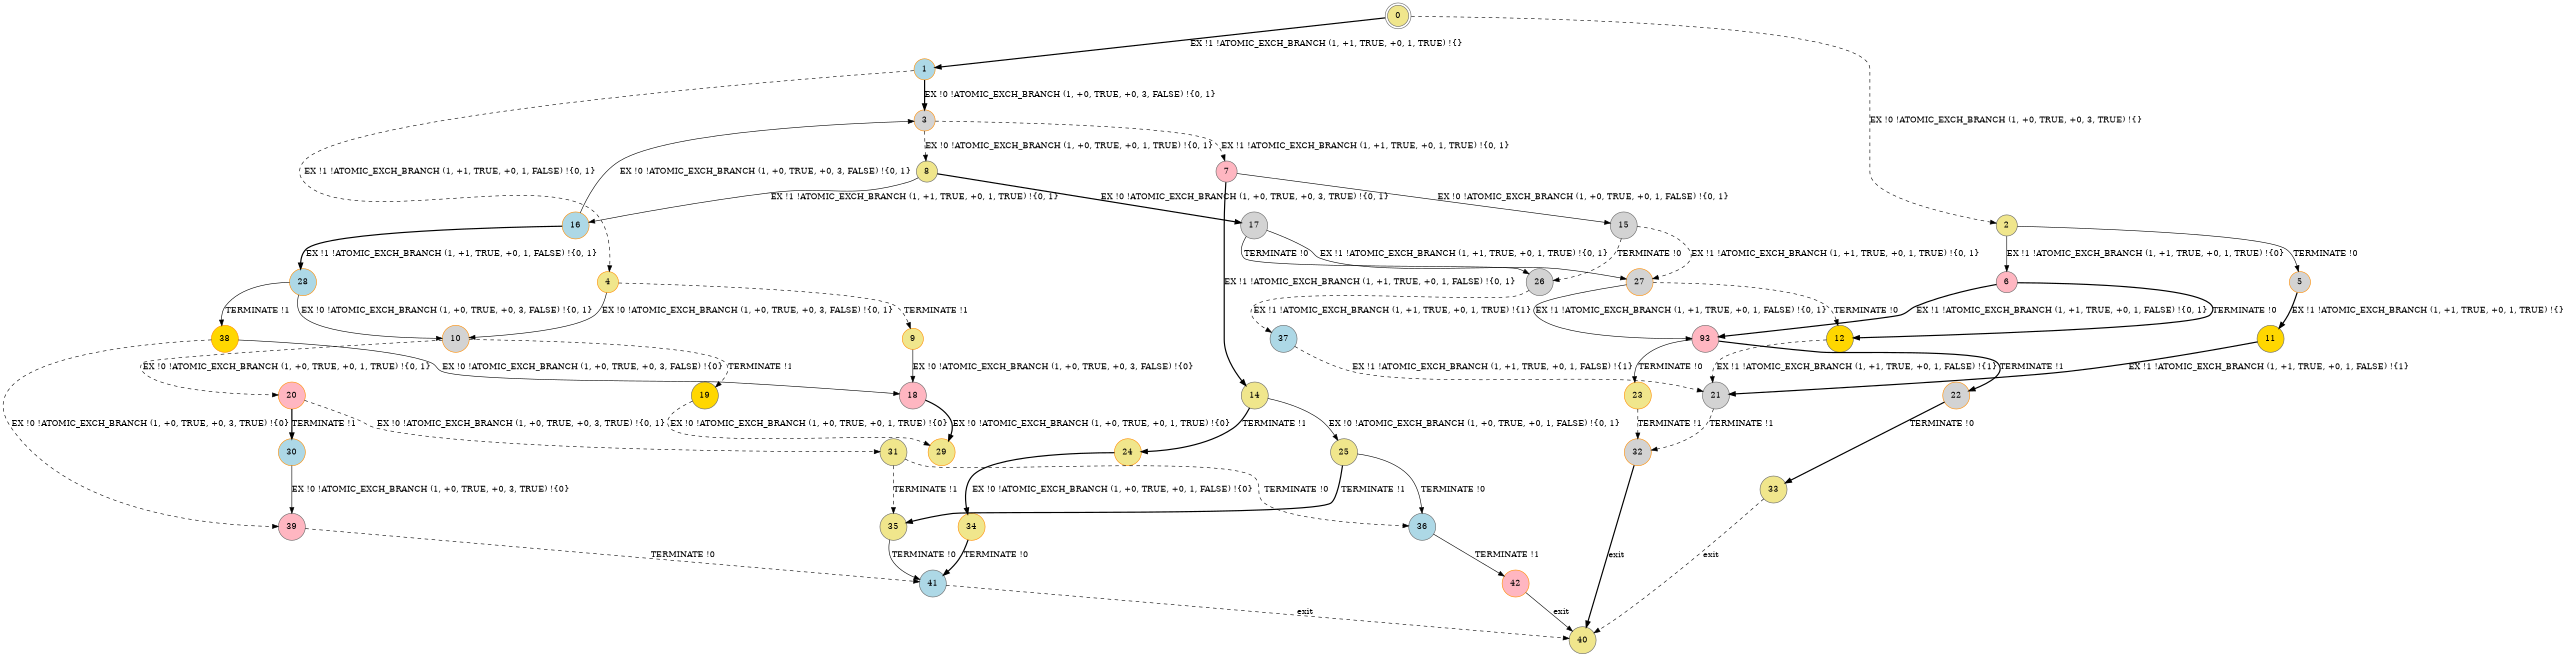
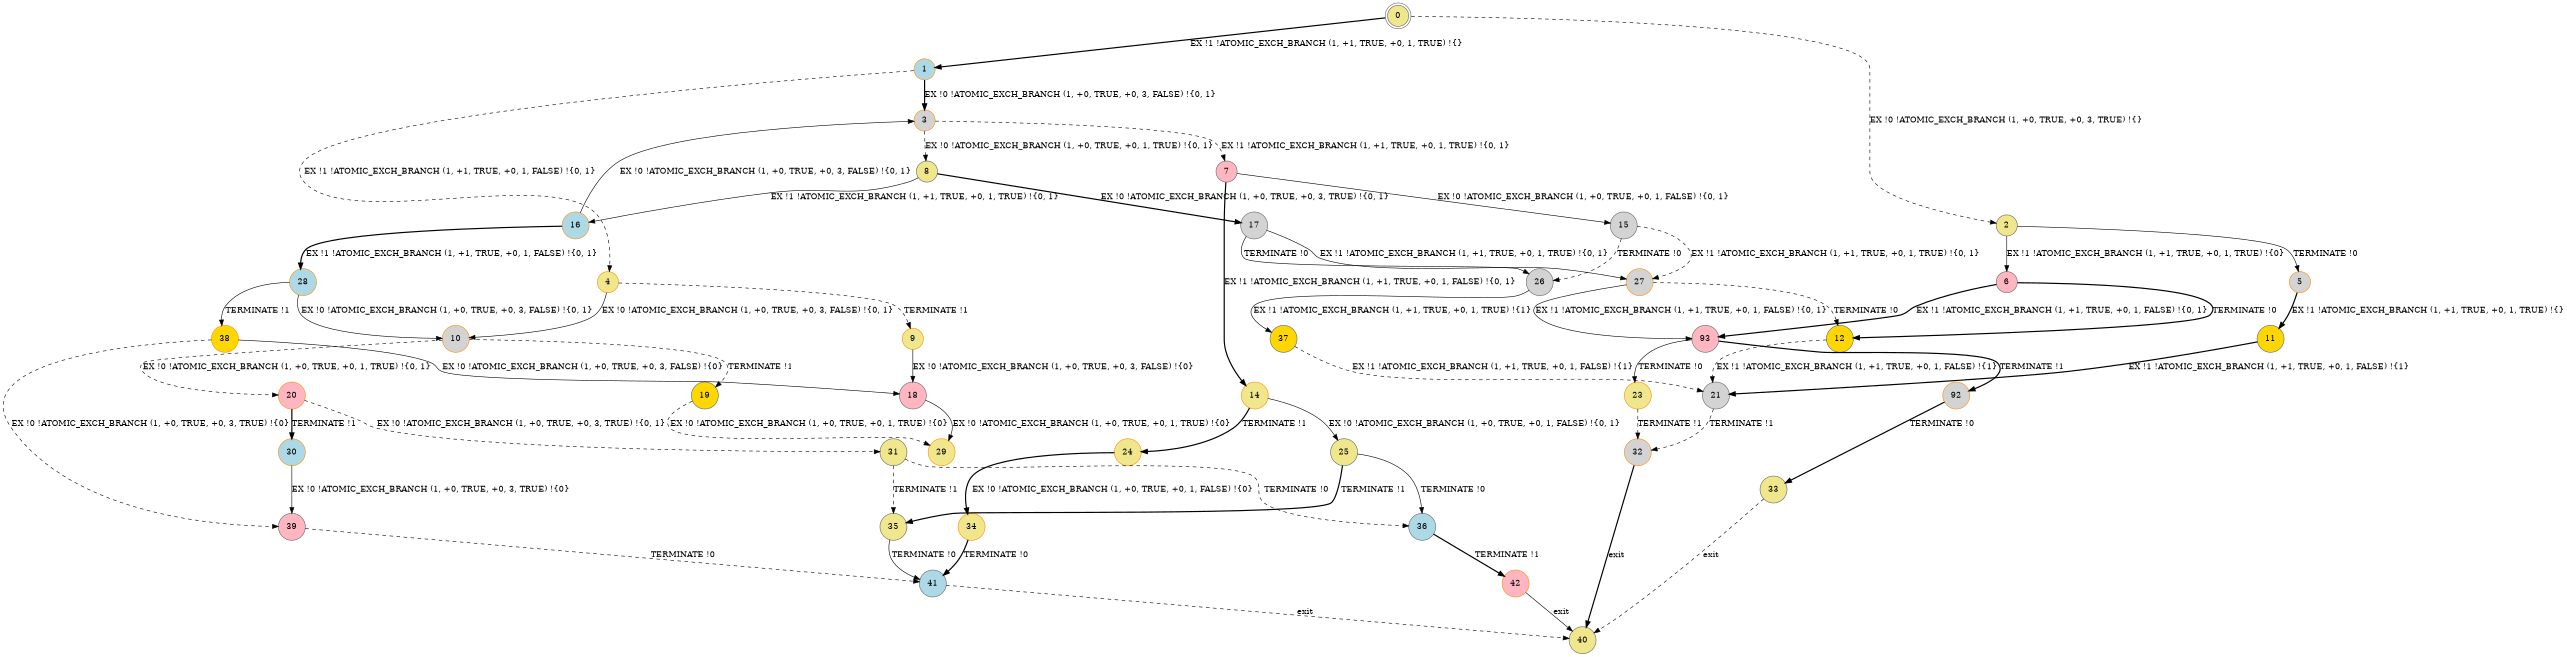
edge "26" -> "37": style dashed -> solid
node "37": fillcolor lightblue -> gold
node "14": color gray40 -> darkorange
node "22": label "22" -> "92"
edge "18" -> "29": style bold -> solid
edge "36" -> "42": style solid -> bold
